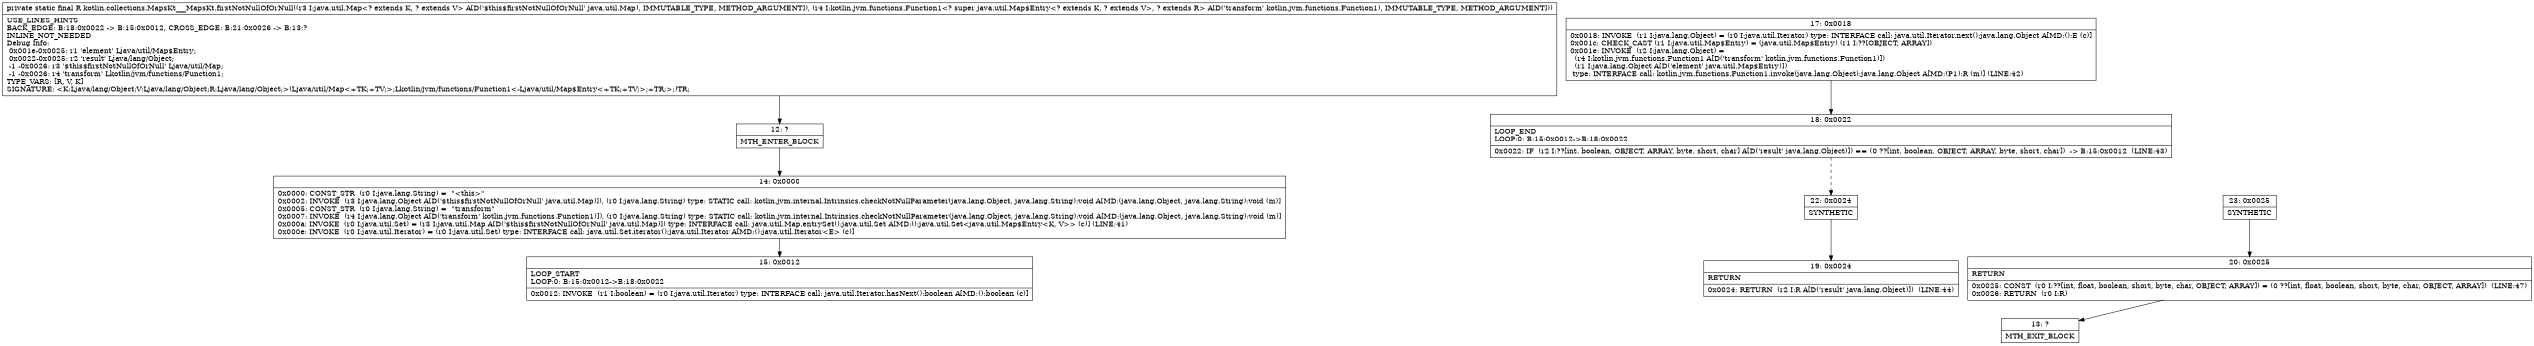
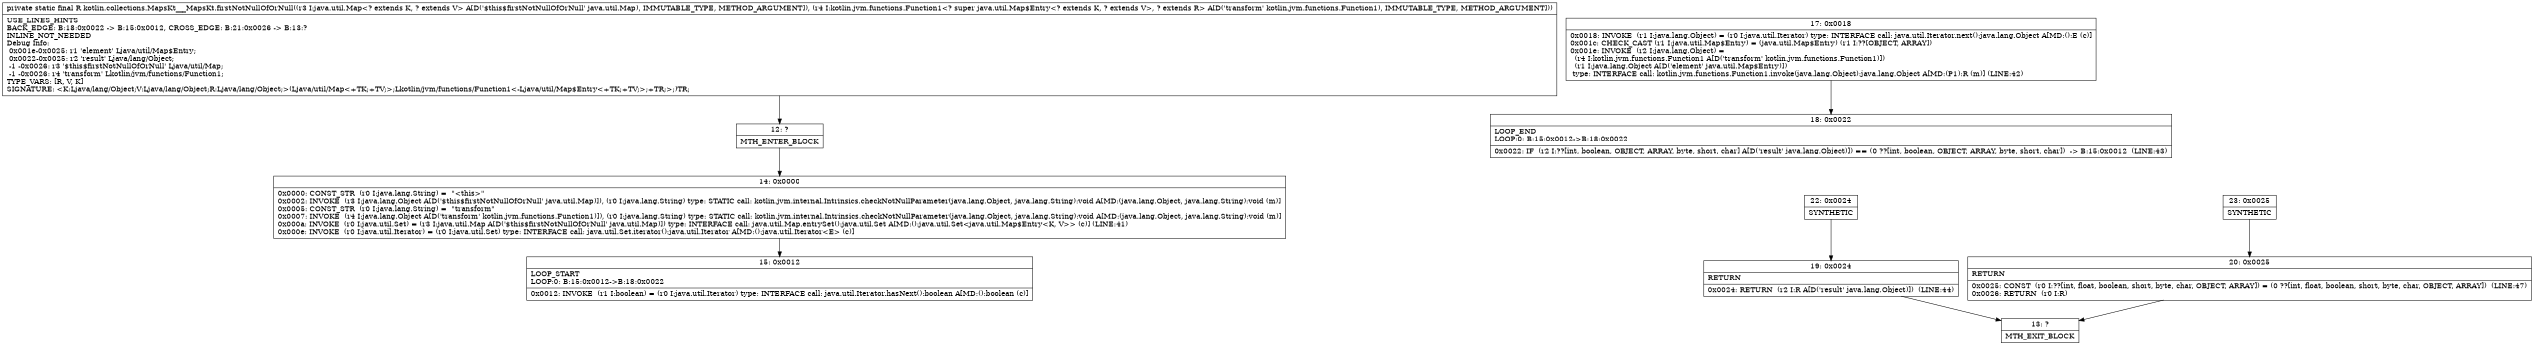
edge "18: 0x0022" -> "22: 0x0024": removed
edge "19: 0x0024" -> "13: ?": added
